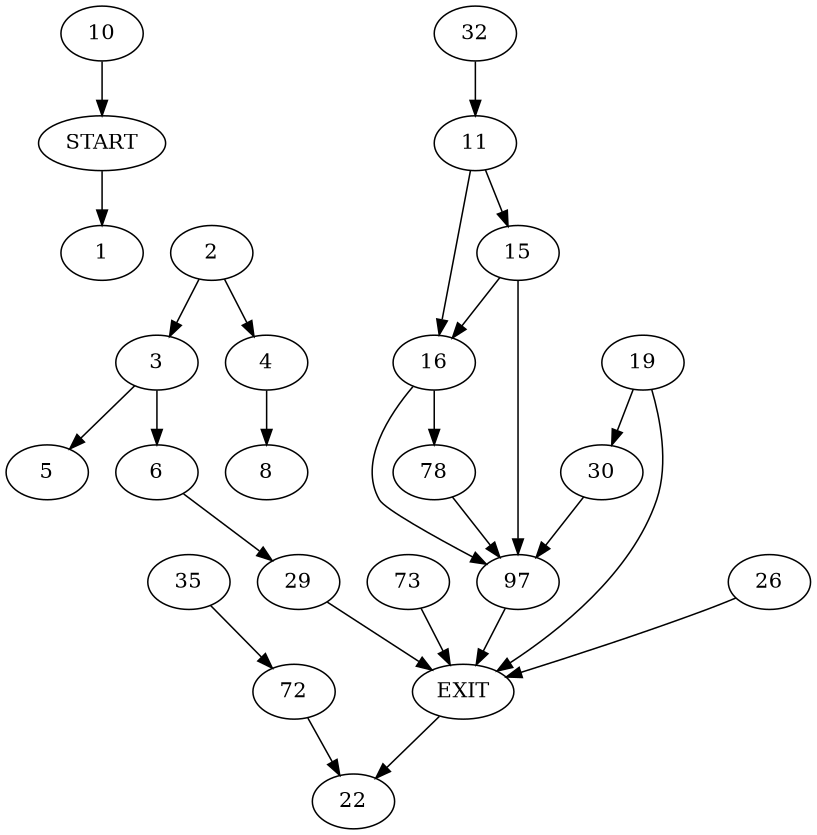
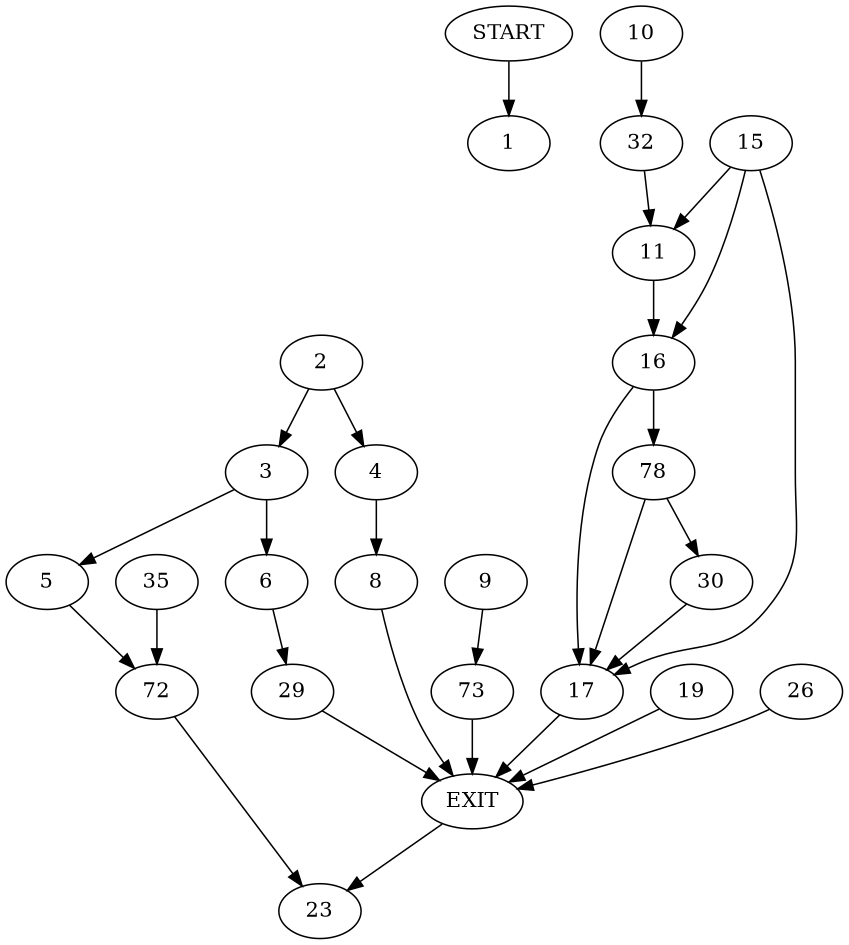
edge "10" -> "START": now "10" -> "32"
edge "11" -> "15": reversed
edge "19" -> "30": now "78" -> "30"
node "9": added
node "97": label "97" -> "17"
edge "5" -> "72": added
edge "8" -> "EXIT": added
node "22": label "22" -> "23"
